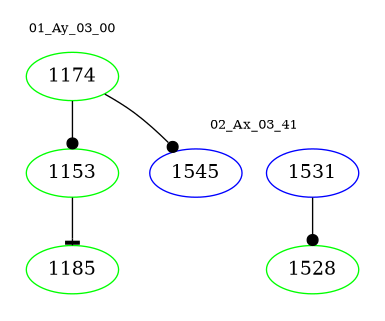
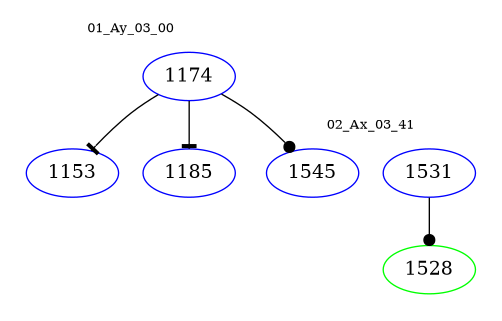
node "1174": color green -> blue
edge "1174" -> "1153": arrowhead dot -> tee
node "1153": color green -> blue
edge "1153" -> "1185": now "1174" -> "1185"
node "1185": color green -> blue
